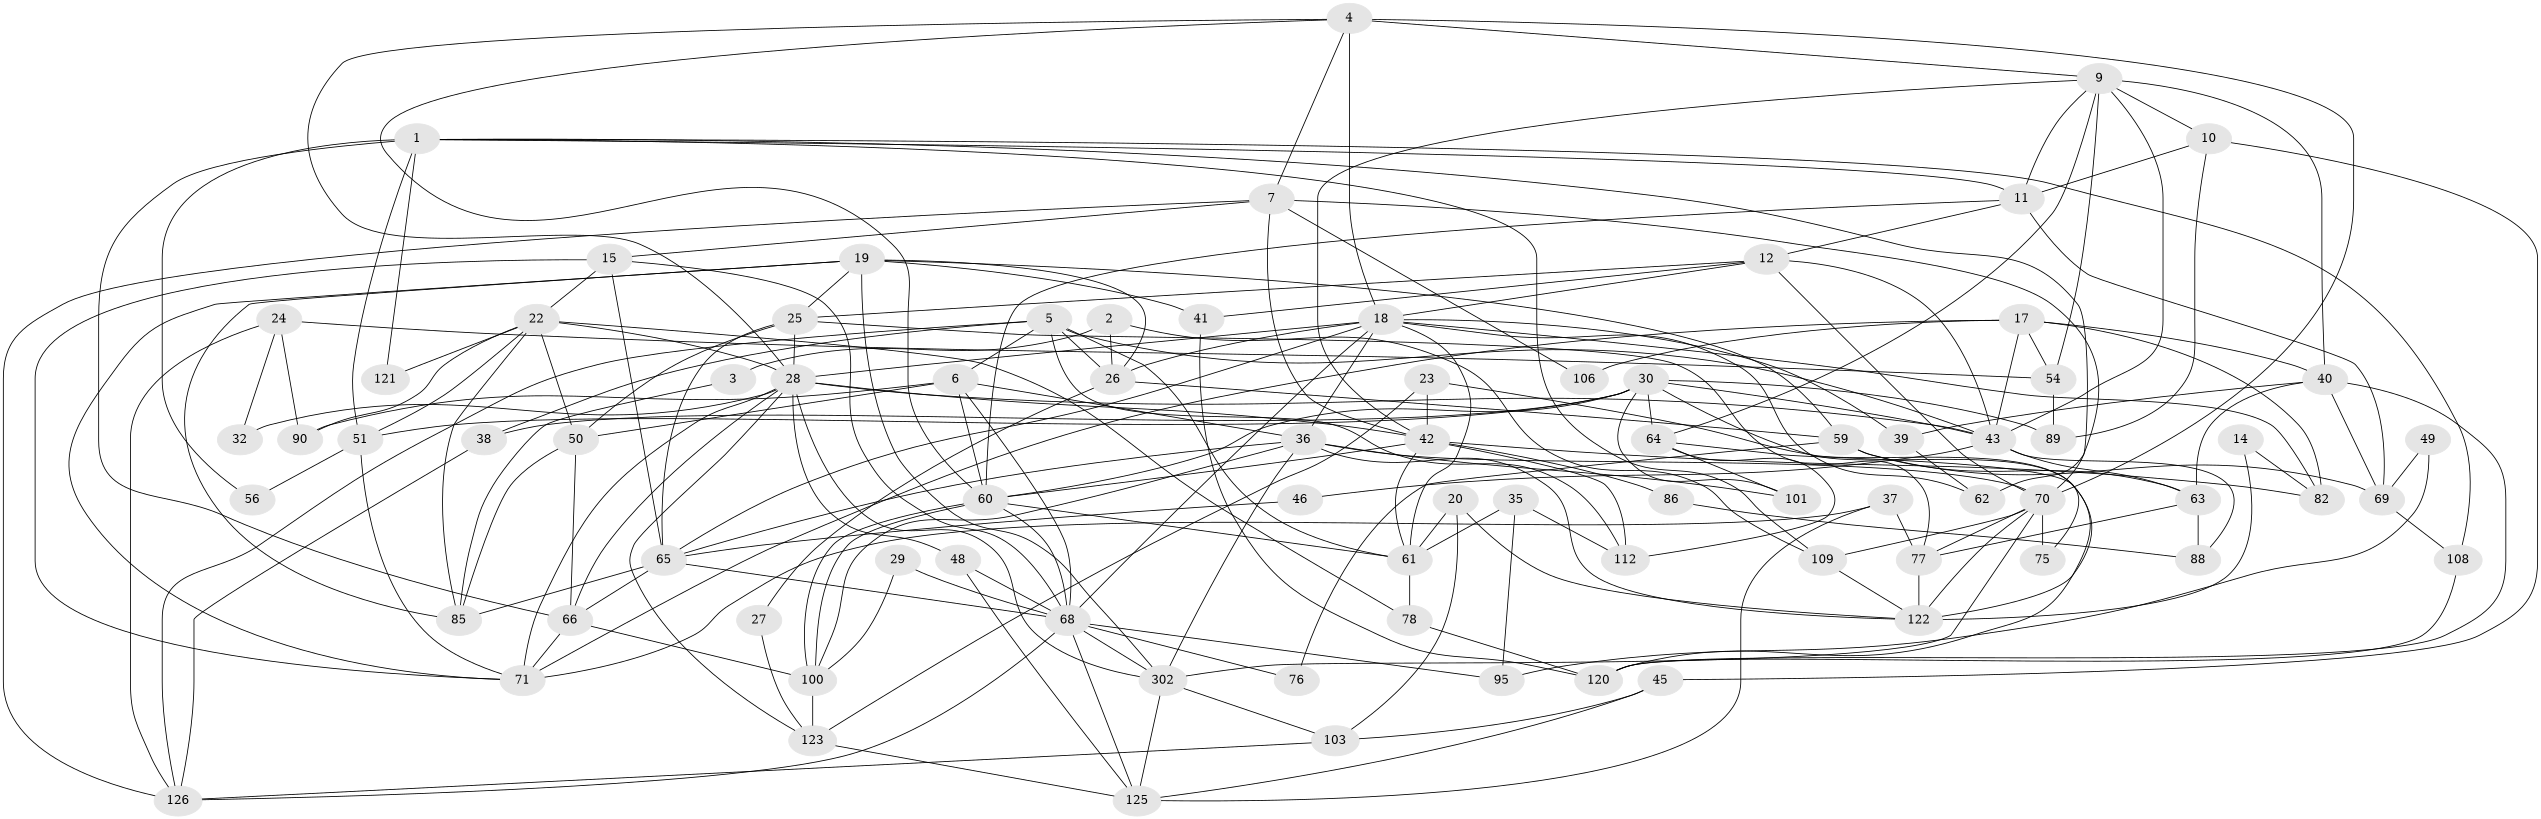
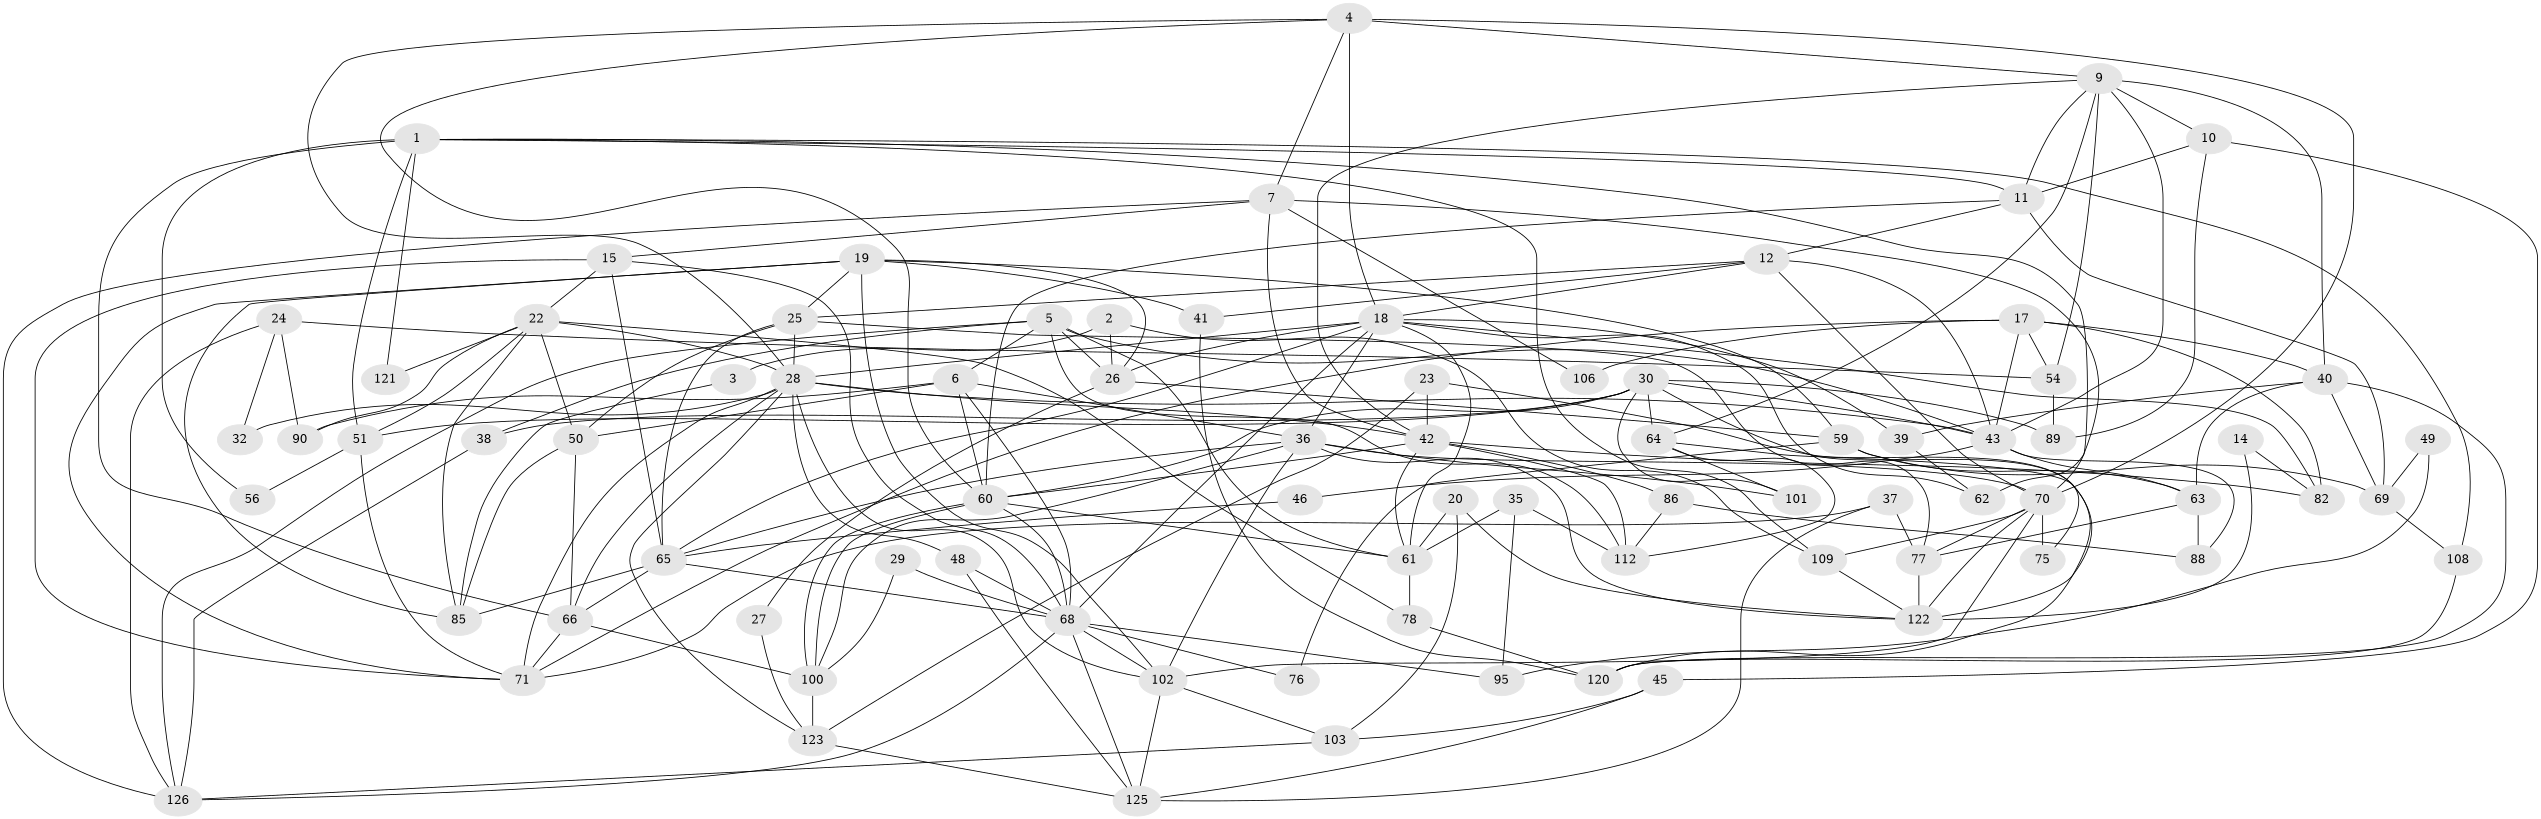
edge "86" -- "112": added
node "302": label "302" -> "102"
